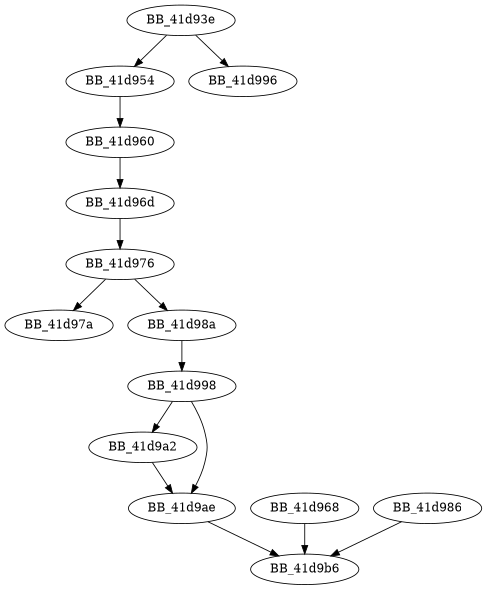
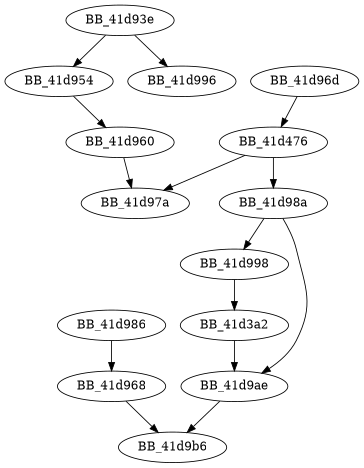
edge "BB_41d960" -> "BB_41d96d": now "BB_41d960" -> "BB_41d97a"
node "BB_41d976": label "BB_41d976" -> "BB_41d476"
edge "BB_41d998" -> "BB_41d9ae": now "BB_41d98a" -> "BB_41d9ae"
node "BB_41d9a2": label "BB_41d9a2" -> "BB_41d3a2"
edge "BB_41d986" -> "BB_41d9b6": now "BB_41d986" -> "BB_41d968"
